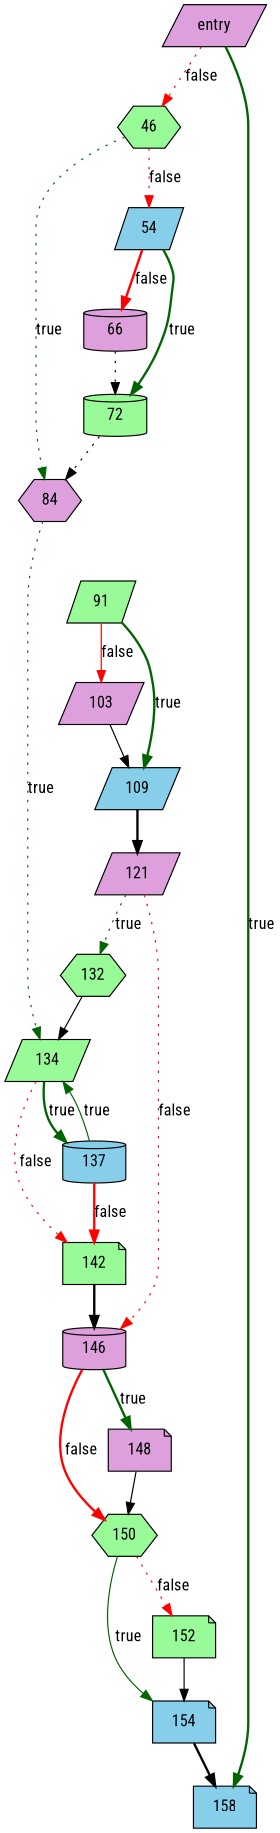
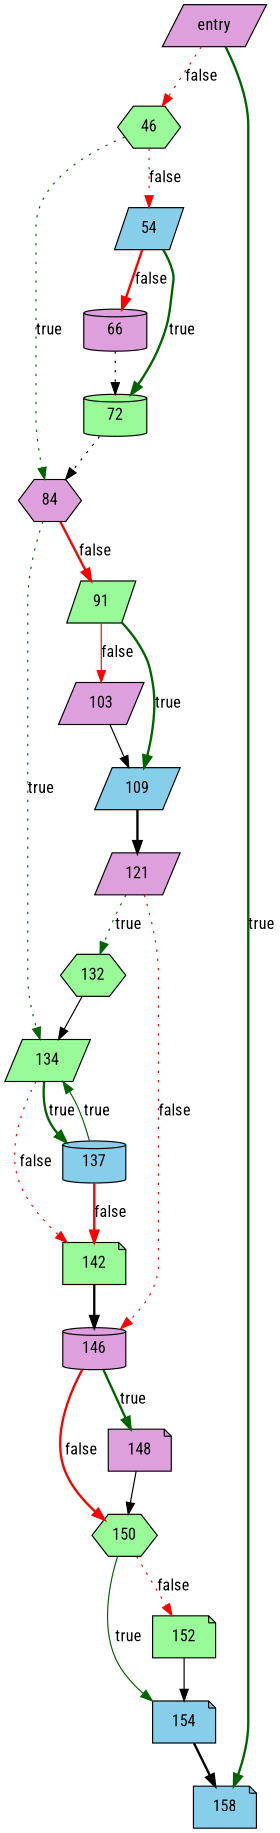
edge "84" -> "91": added, label "false"
